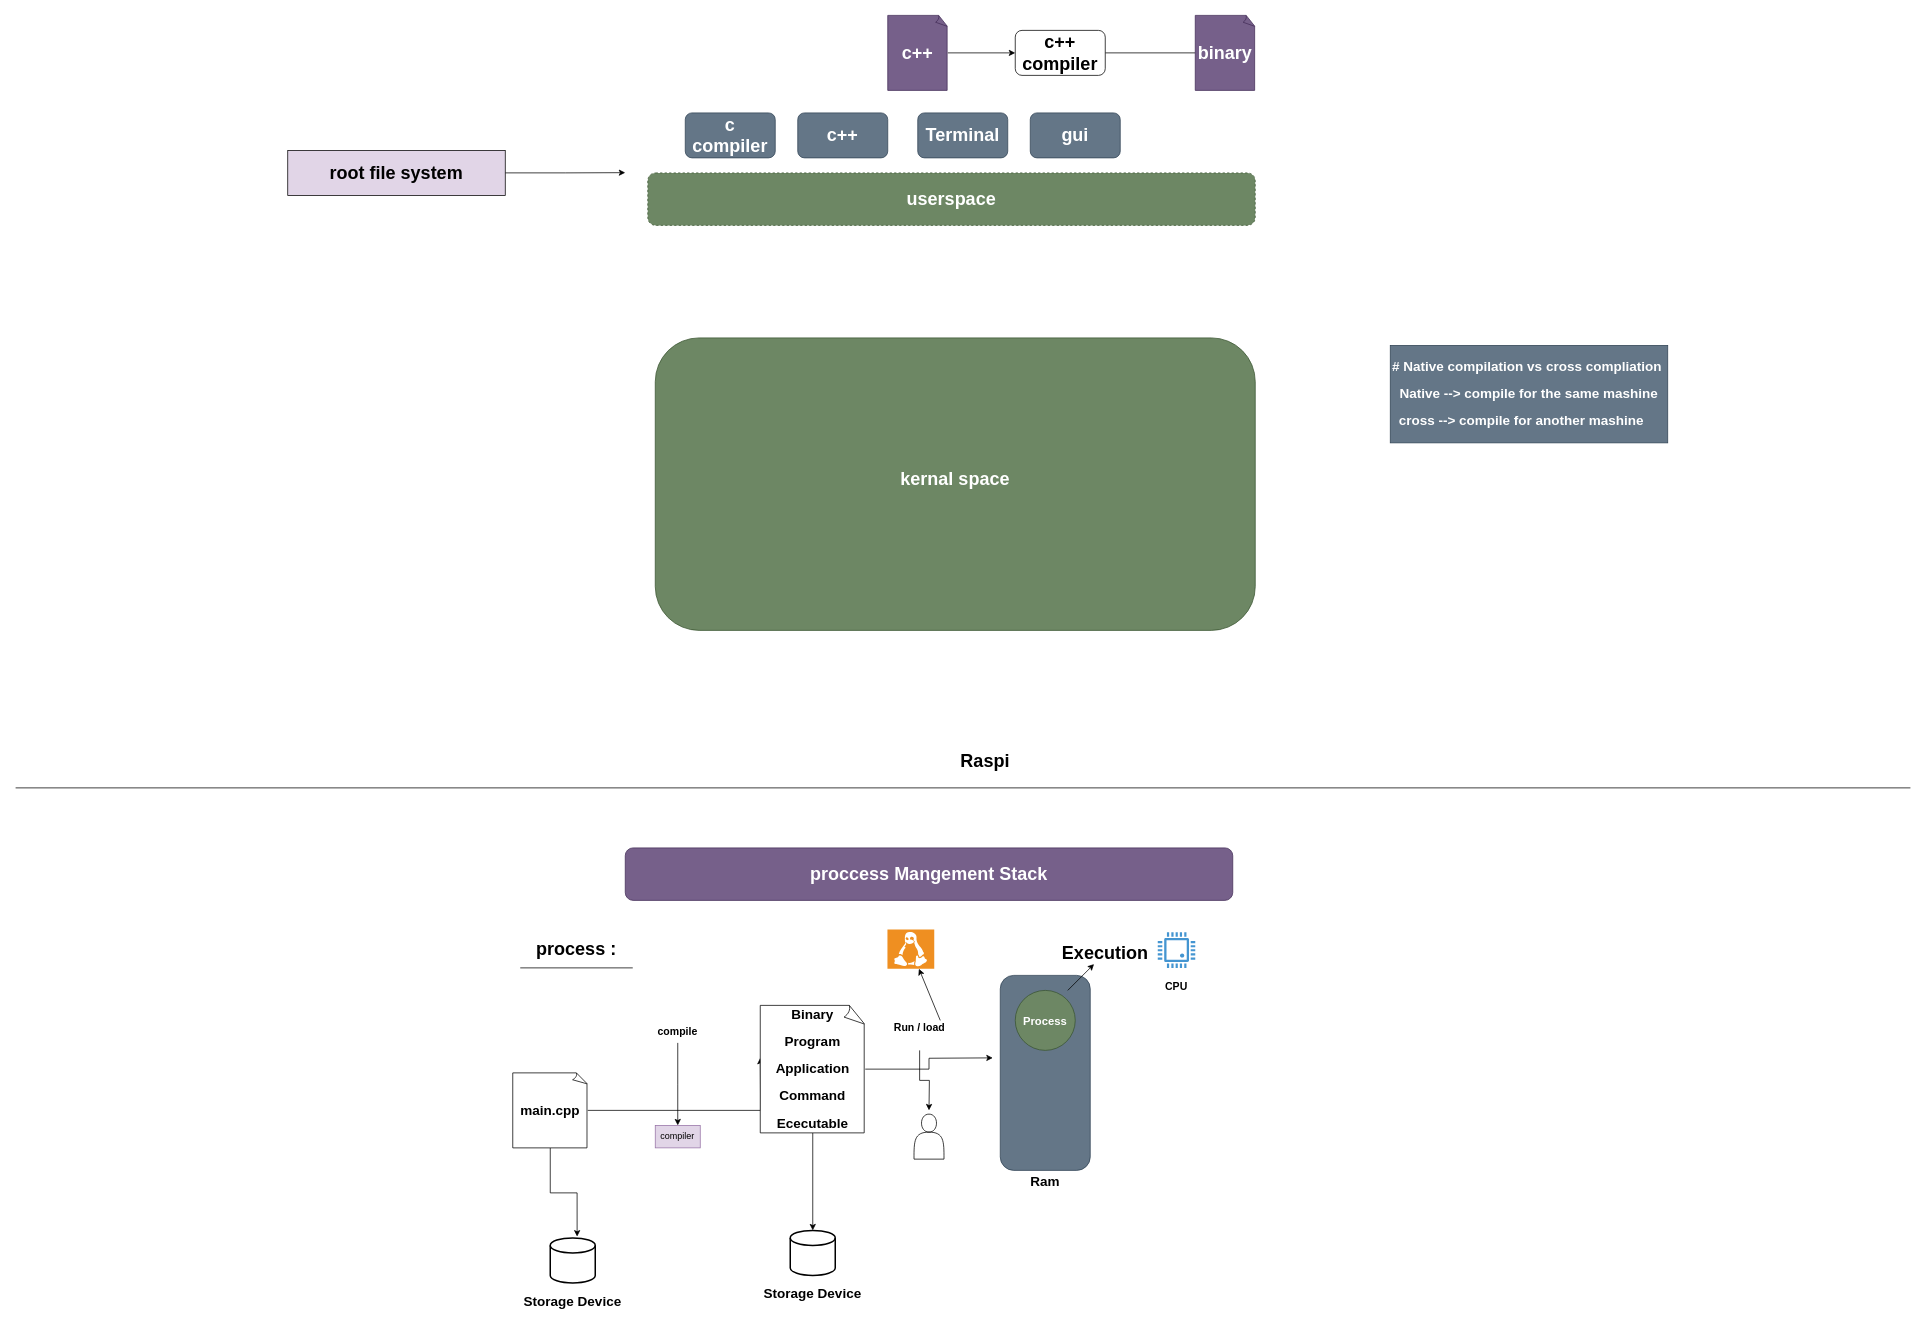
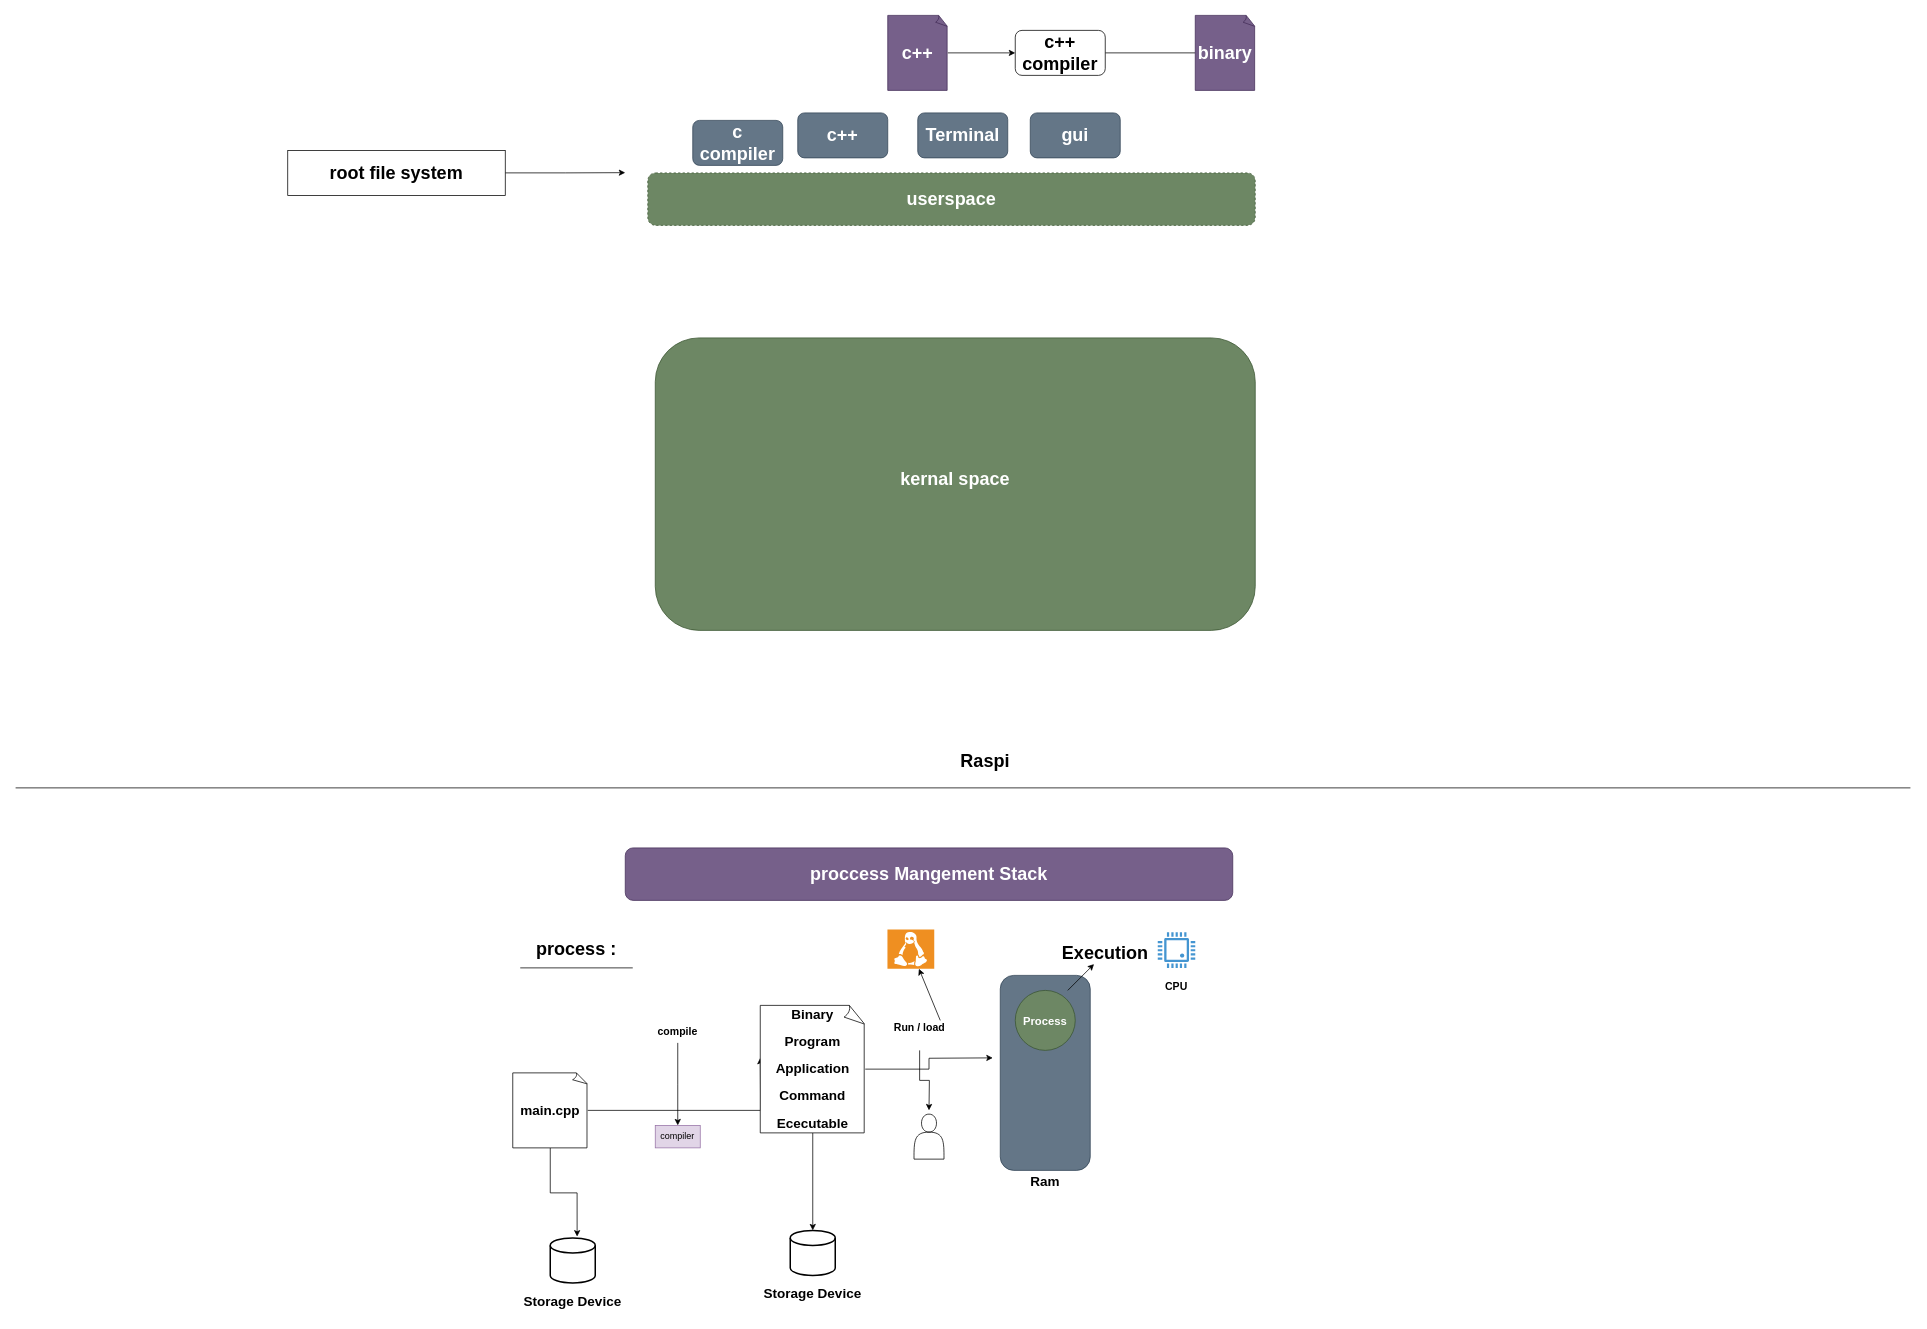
node "c compiler": moved (730, 135) -> (738, 143)
node "root file system": fillcolor #e1d5e7 -> #ffffff
node "# Native compilation vs cross compliation Native --> compile for the same mashinecross --> compile for another mashine": removed
